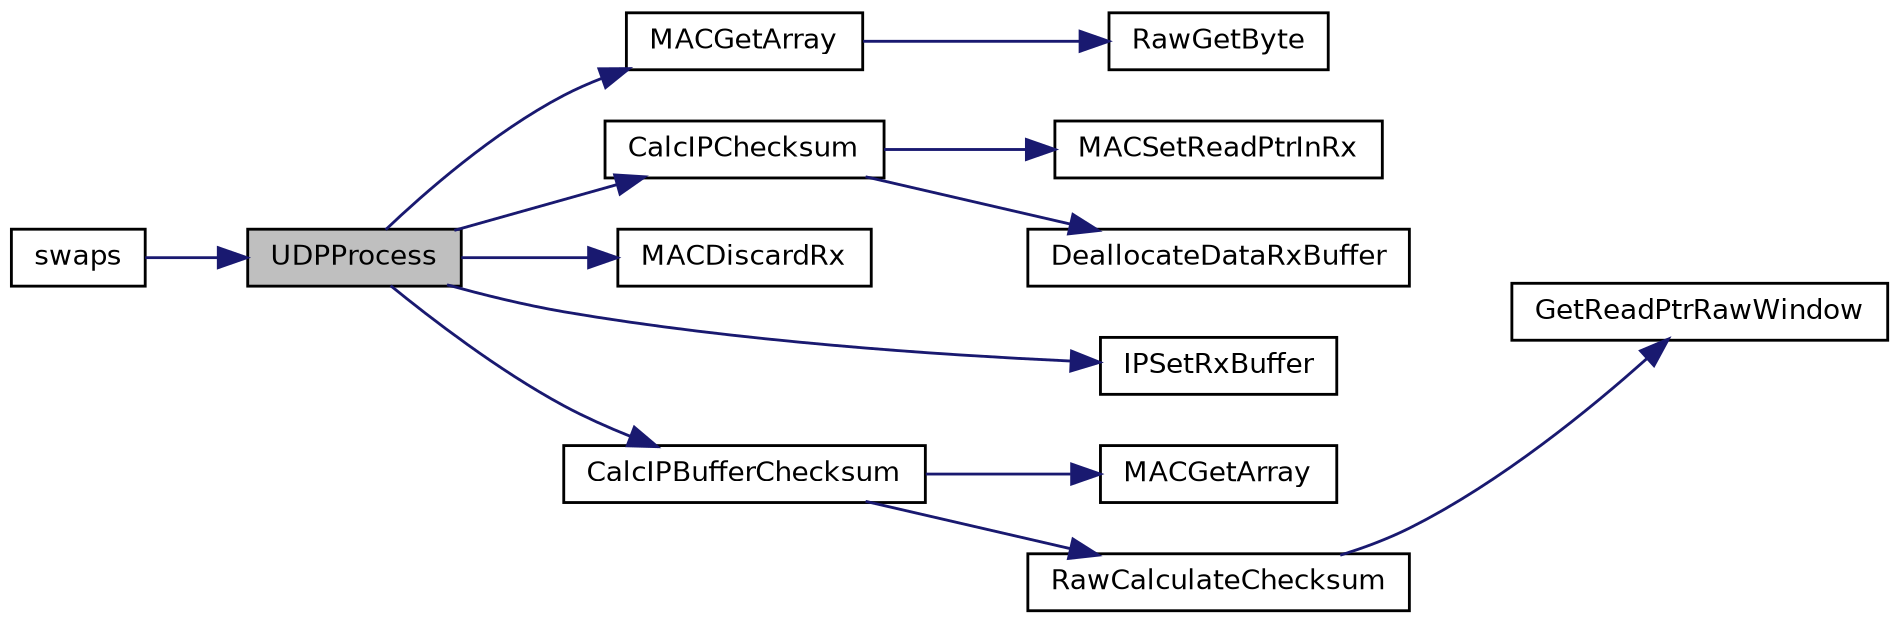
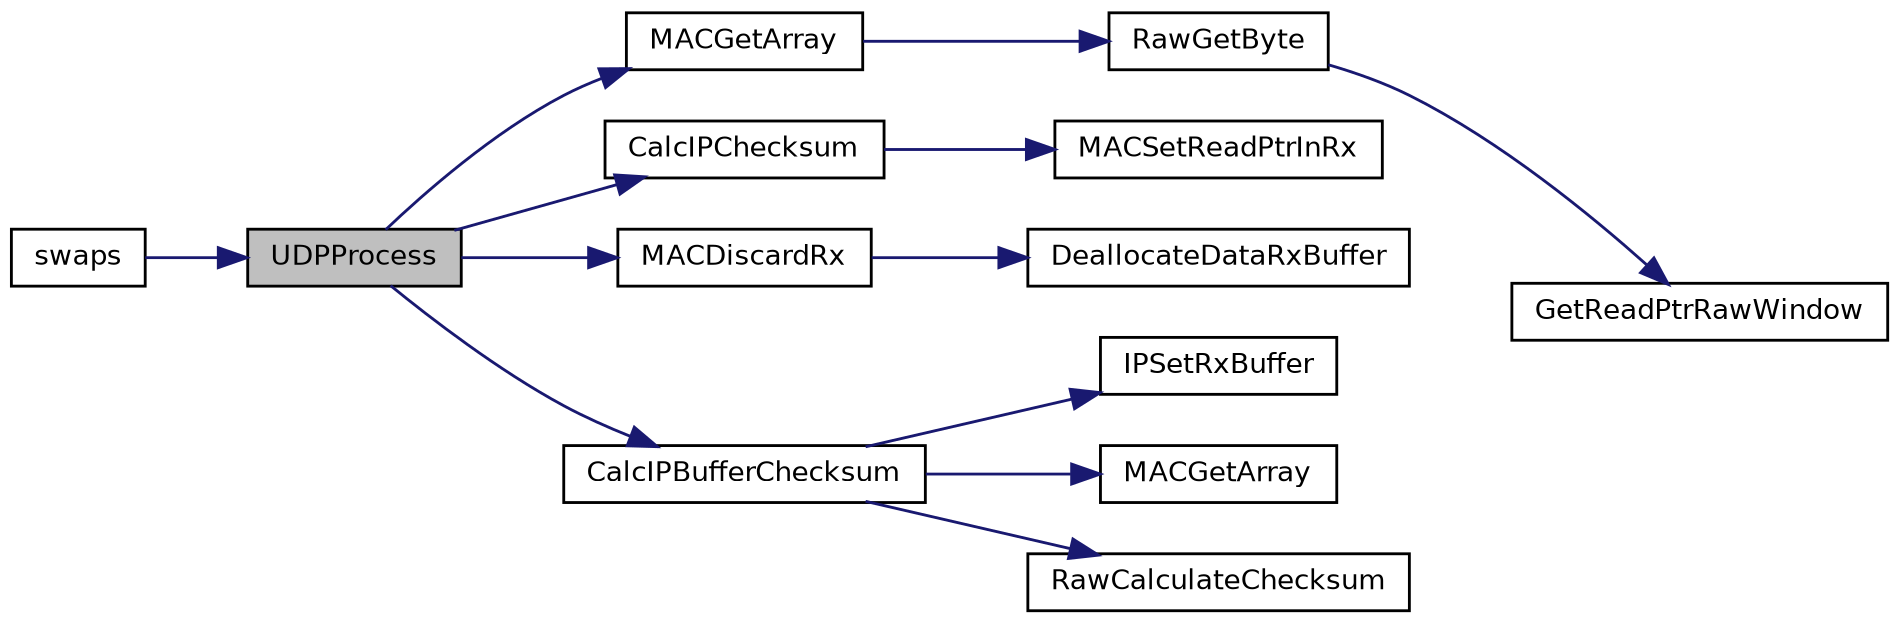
edge "CalcIPChecksum" -> "DeallocateDataRxBuffer": now "MACDiscardRx" -> "DeallocateDataRxBuffer"
edge "UDPProcess" -> "IPSetRxBuffer": now "CalcIPBufferChecksum" -> "IPSetRxBuffer"
edge "RawCalculateChecksum" -> "GetReadPtrRawWindow": now "RawGetByte" -> "GetReadPtrRawWindow"
